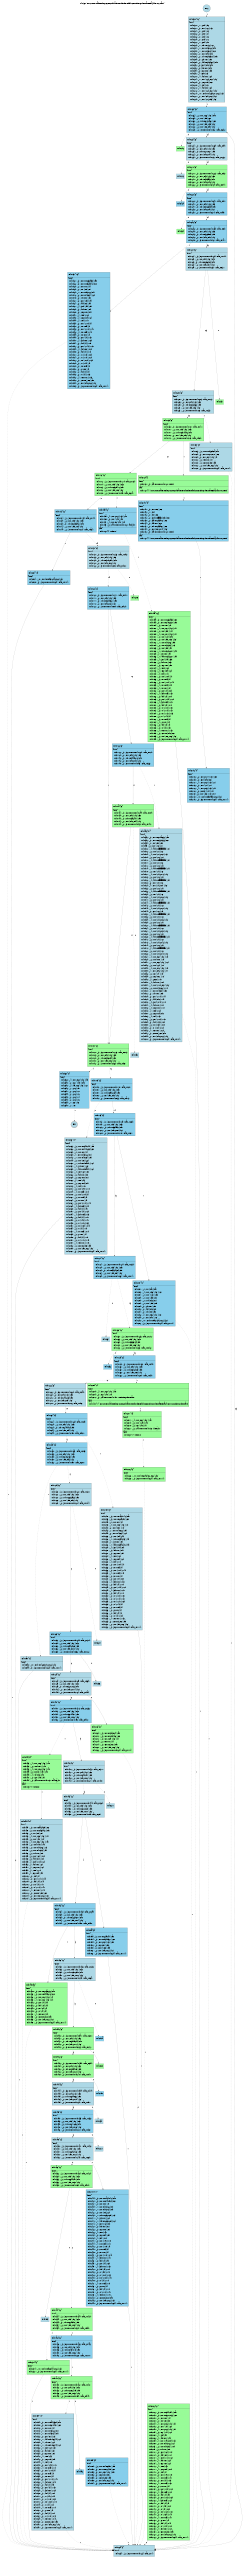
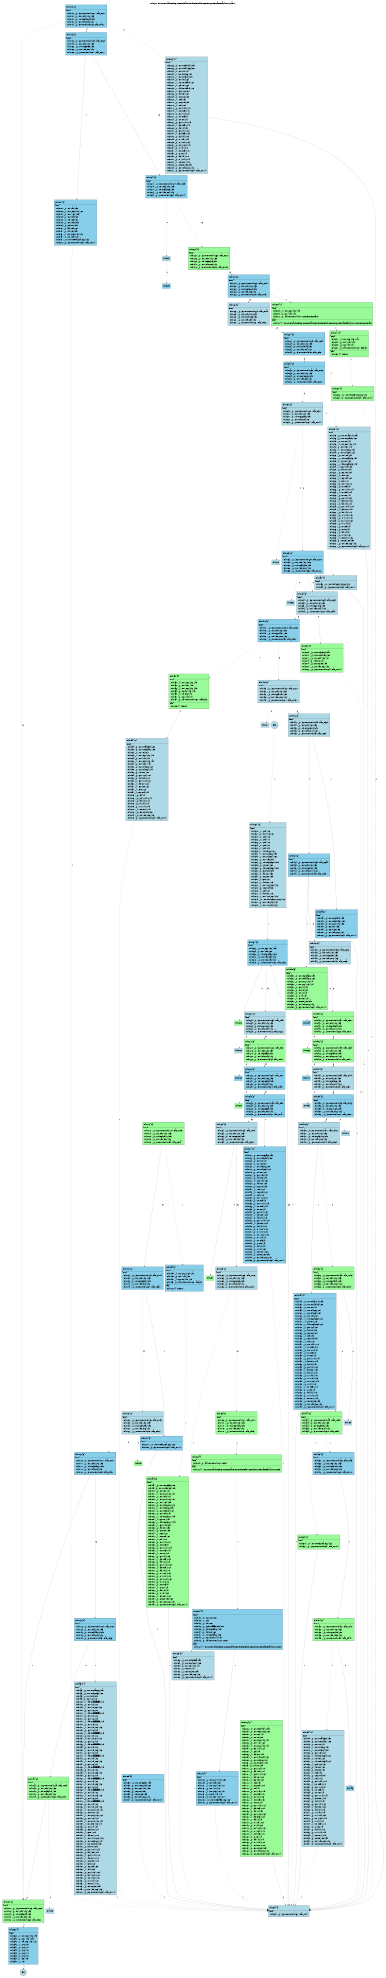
edge "0x4016fc [28]" -> "0x401718 [28]": removed, label "21"
edge "0x4017c0 [28]" -> "0x4017dc [28]": reversed
edge "0x401830 [28]" -> "0x402696": now "0x402634" -> "0x402696"
